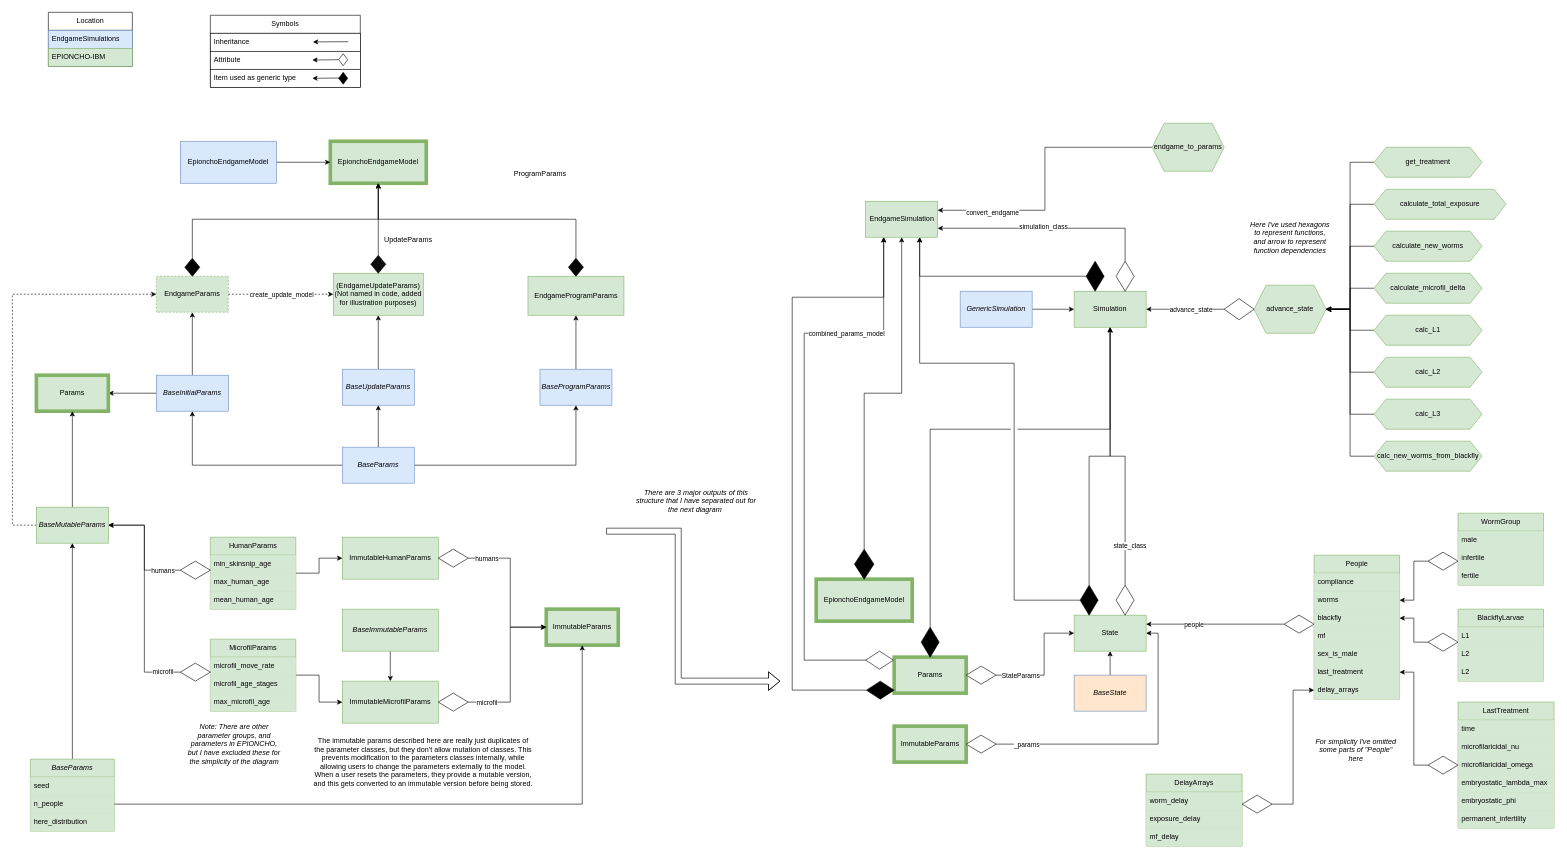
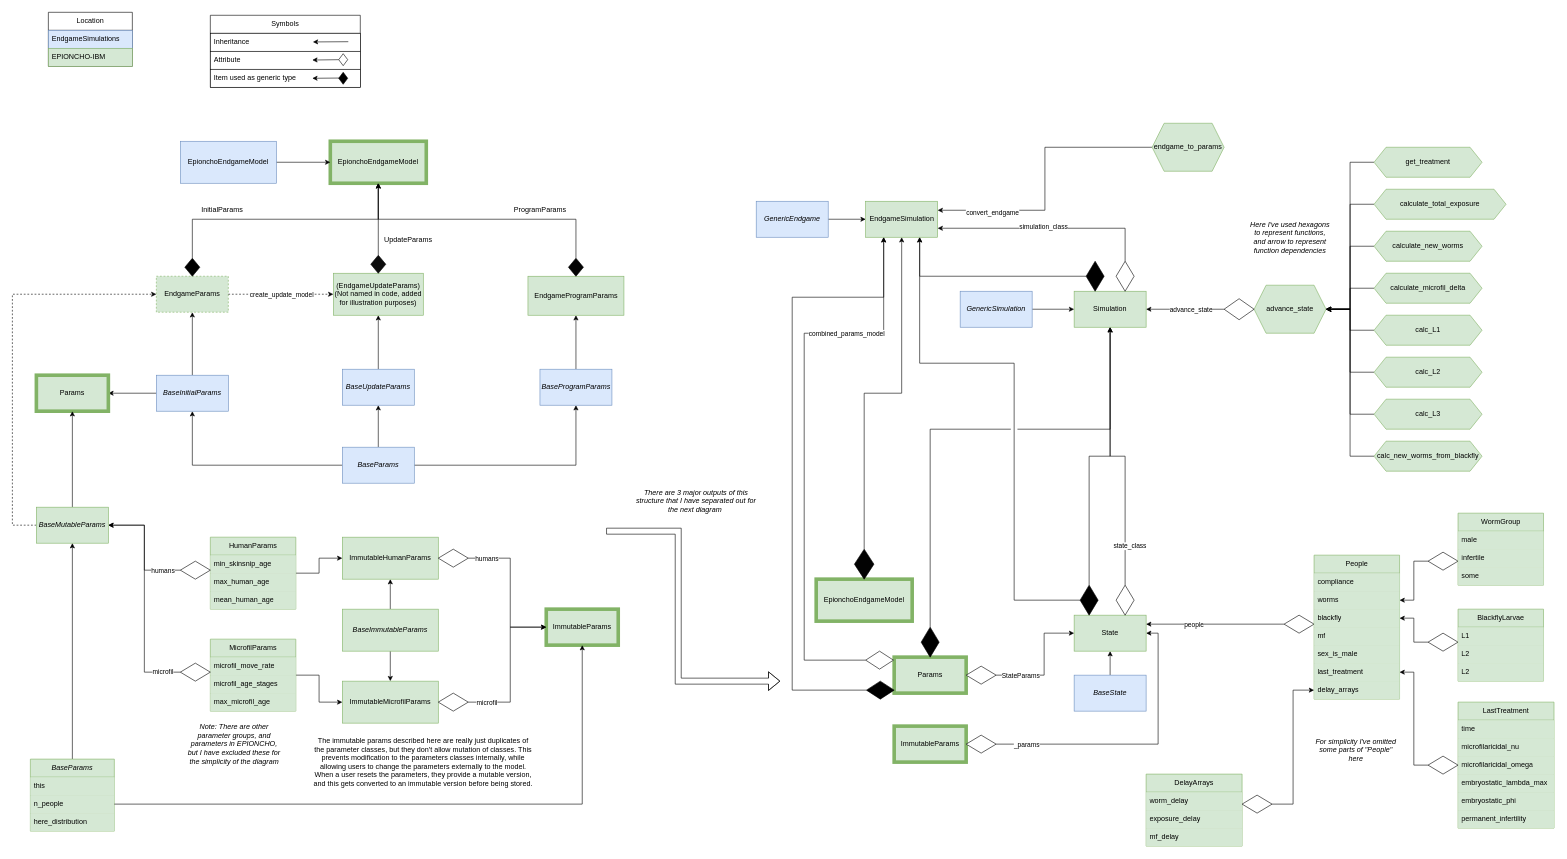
node "ProgramParams": moved (540, 174) -> (540, 210)
node "InitialParams": added
node "GenericEndgame": added
edge "GenericEndgame" -> "EndgameSimulation": added
node "fertile": label "fertile" -> "some"
edge "BaseImmutableParams" -> "ImmutableHumanParams": added
node "BaseState": fillcolor #ffe6cc -> #dae8fc
node "seed": label "seed" -> "this"
